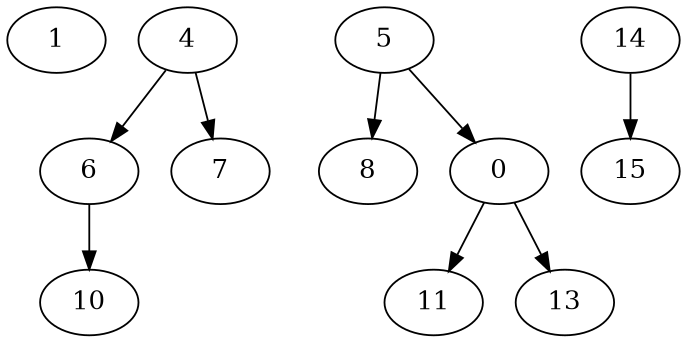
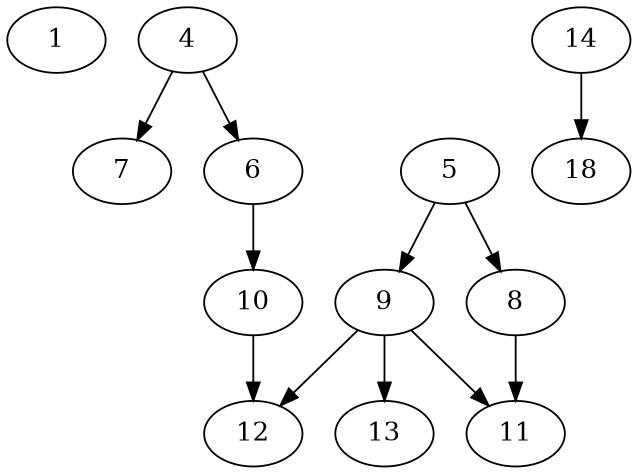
node "0": label "0" -> "9"
node "15": label "15" -> "18"
edge "8" -> "11": added
node "12": added
